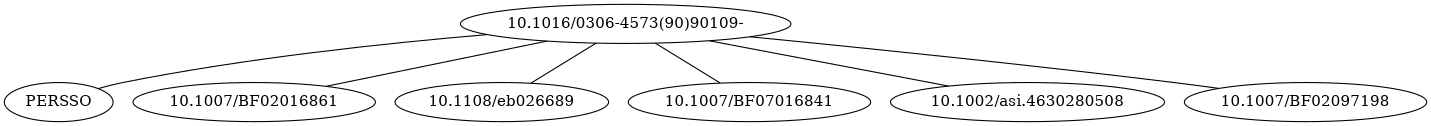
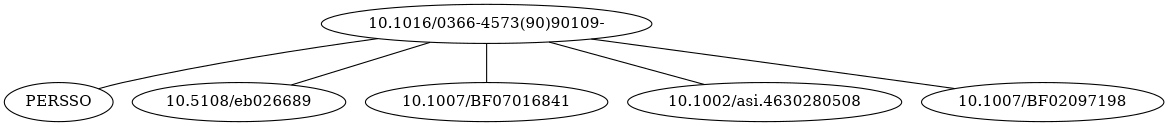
node "10.1016/0306-4573(90)90109-": label "10.1016/0306-4573(90)90109-" -> "10.1016/0366-4573(90)90109-"
node "10.1007/BF02016861": removed
node "10.1108/eb026689": label "10.1108/eb026689" -> "10.5108/eb026689"
